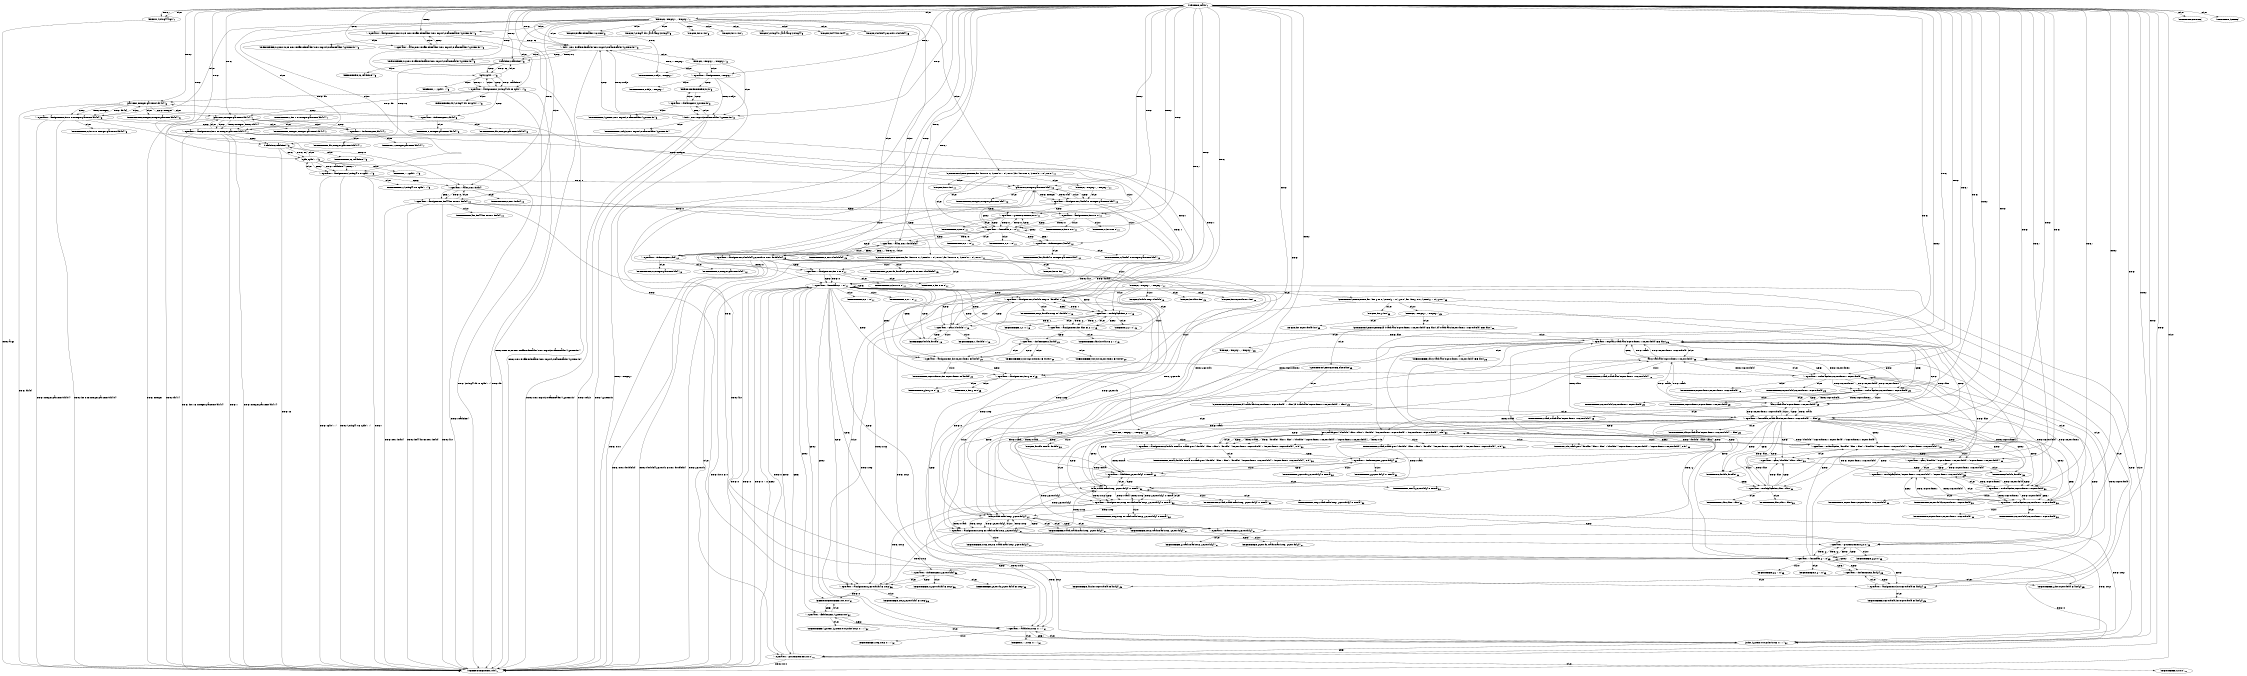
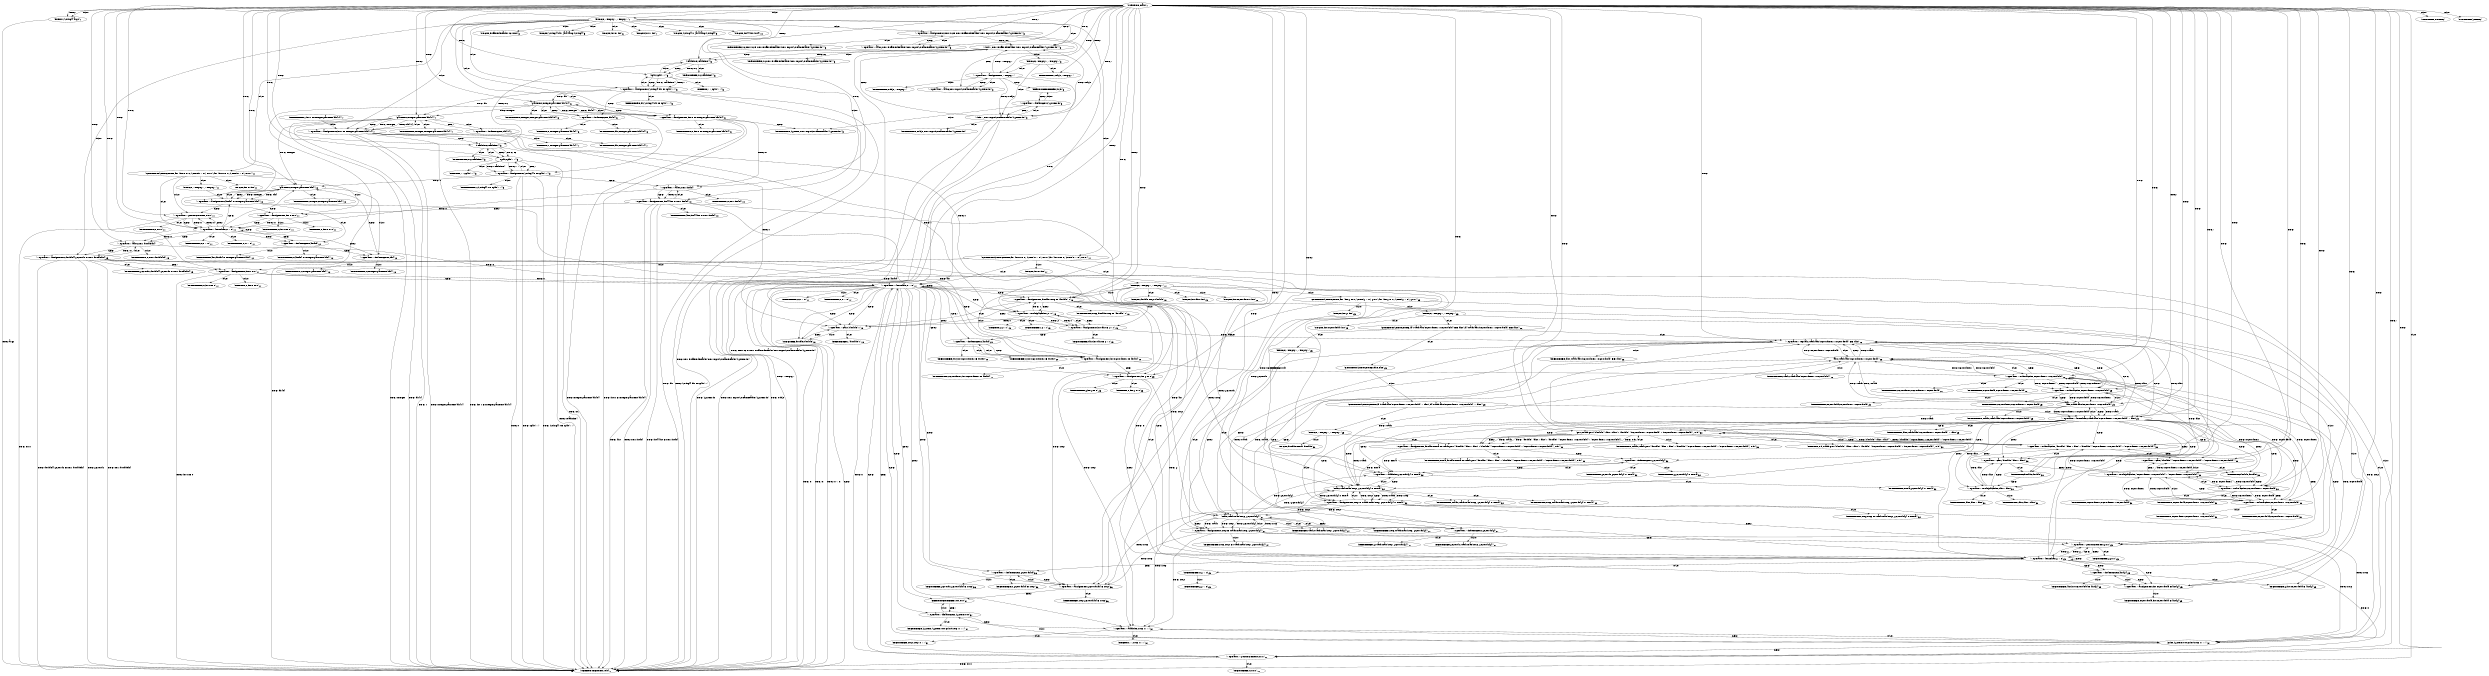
node "(LOCAL,double[] yCoords: double[])": removed
node "(<operator>.alloc,new InputStreamReader(System.in))": added
edge "(<operator>.assignment,int n = Integer.parseInt(dir[0]))" -> "(<operator>.indexAccess,dir[1])": now "(<operator>.assignment,int n = Integer.parseInt(dir[0]))" -> "(IDENTIFIER,System,new InputStreamReader(System.in))"
edge "(<operator>.lessThan,y < x)" -> "(IDENTIFIER,y,y < x)": now "(IDENTIFIER,x,y < x)" -> "(IDENTIFIER,y,y < x)"
edge "(<operator>.assignment,yCoords[x] = stop)" -> "(FIELD_IDENTIFIER,out,out)": label "DDG: n" -> "CFG: "
